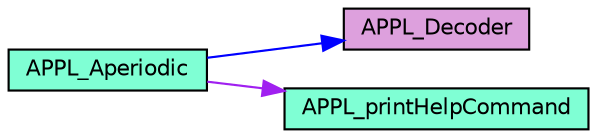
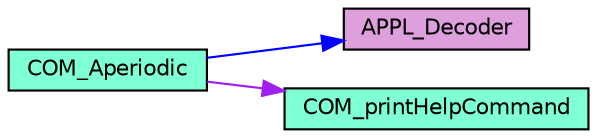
node "APPL_Aperiodic": label "APPL_Aperiodic" -> "COM_Aperiodic"
node "APPL_printHelpCommand": label "APPL_printHelpCommand" -> "COM_printHelpCommand"
